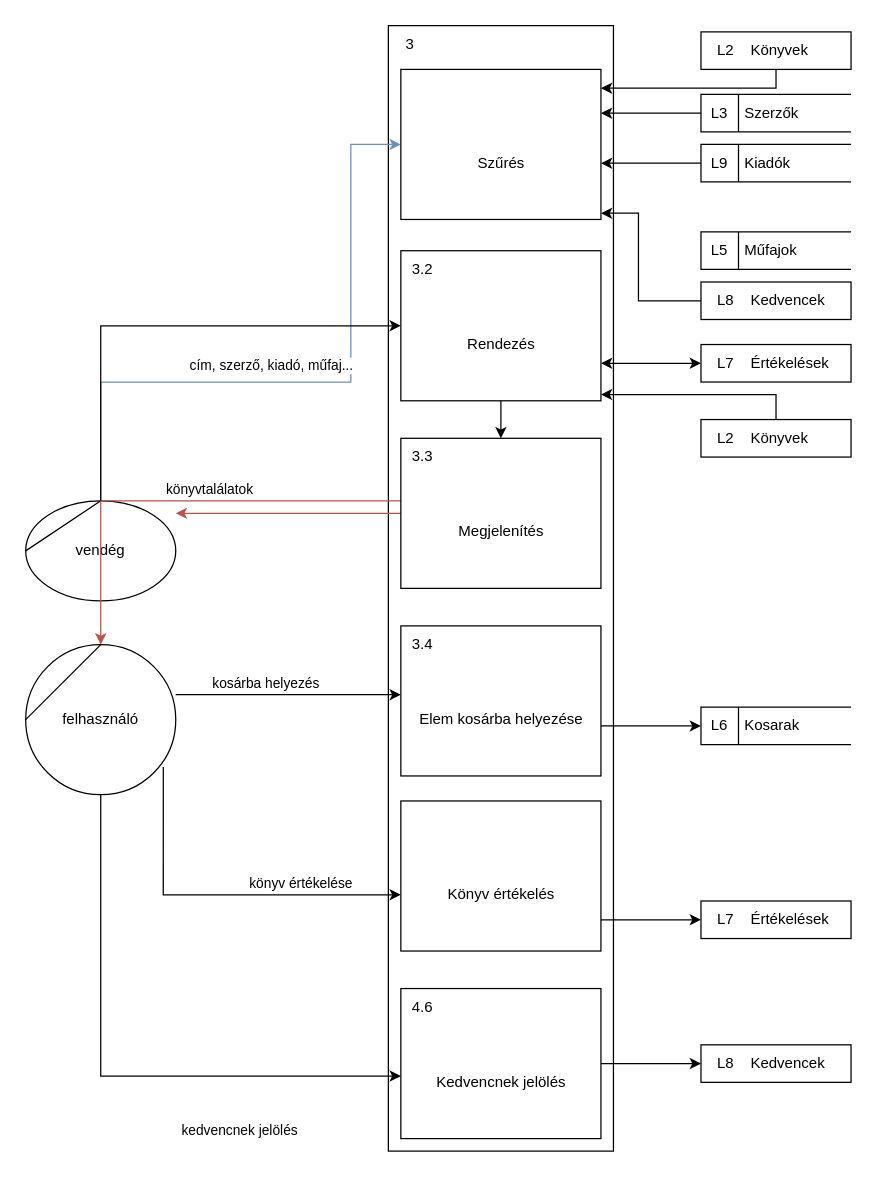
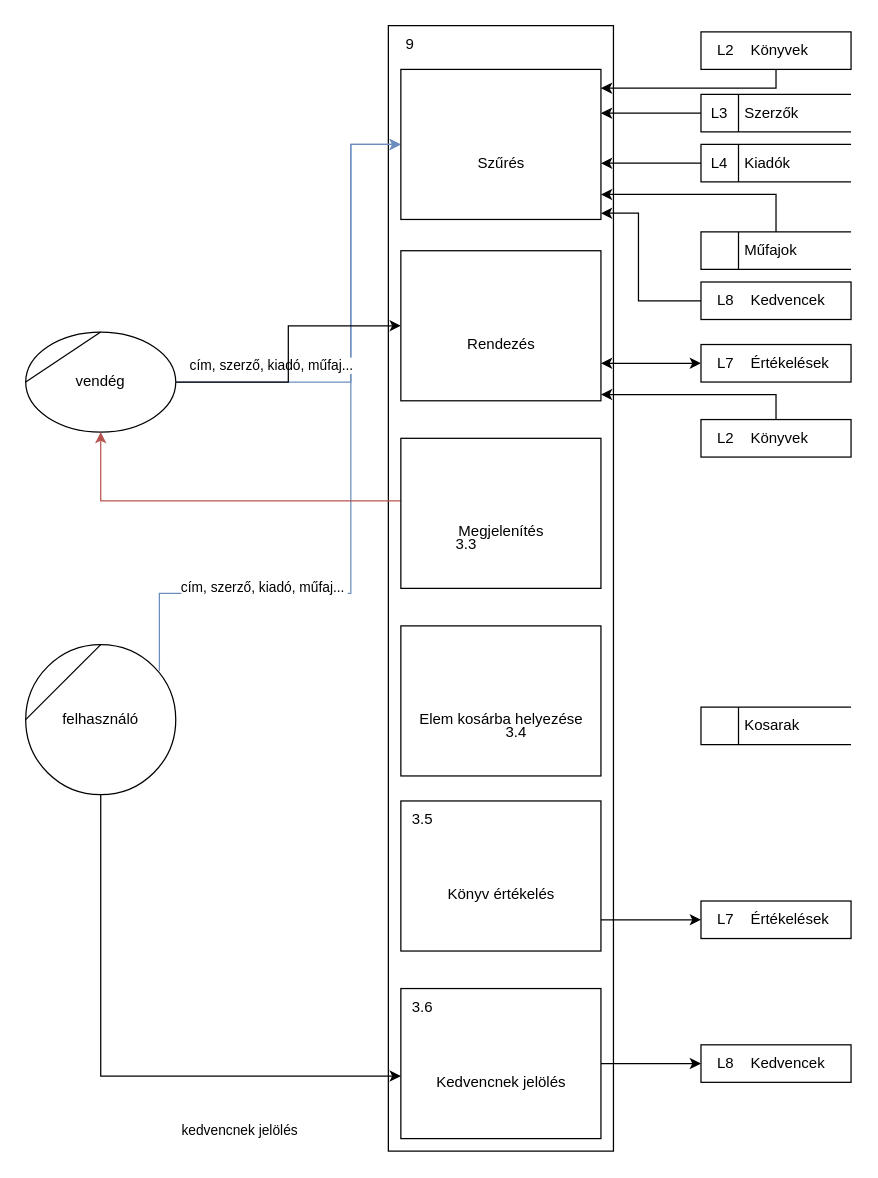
node "3": label "3" -> "9"
node "L9": label "L9" -> "L4"
edge "Műfajok" -> "Szűrés": added
node "L5": removed
node "3.2": removed
edge "Rendezés" -> "Megjelenítés": removed
node "3.3": moved (423, 457) -> (466, 544)
node "vendég": moved (101, 551) -> (101, 382)
edge "Megjelenítés" -> "felhasználó": removed, label "könyvtalálatok"
edge "felhasználó" -> "Szűrés": added, label "cím, szerző, kiadó, műfaj..."
node "3.4": moved (423, 644) -> (516, 732)
edge "felhasználó" -> "Elem kosárba helyezése": removed, label "kosárba helyezés"
edge "Elem kosárba helyezése" -> "Kosarak": removed
node "L6": removed
node "3.5": added
edge "felhasználó" -> "Könyv értékelés": removed, label "könyv értékelése"
node "4.6": label "4.6" -> "3.6"
